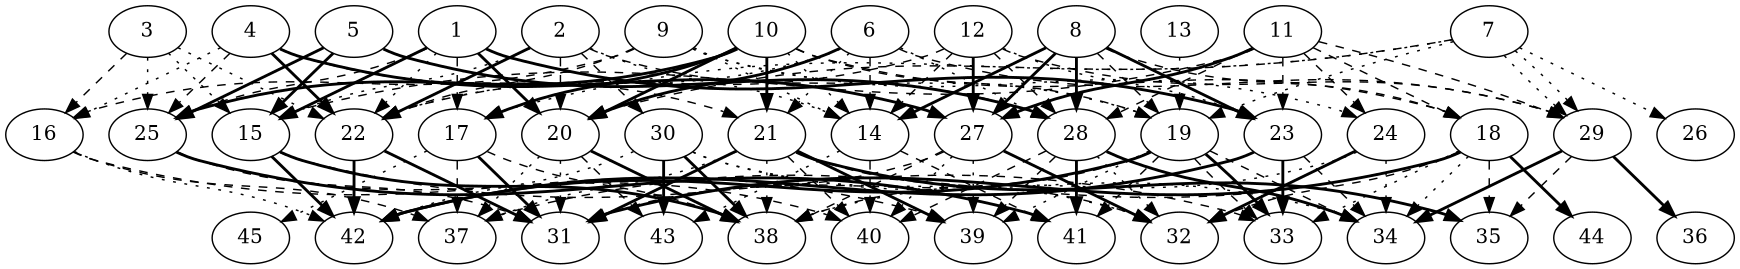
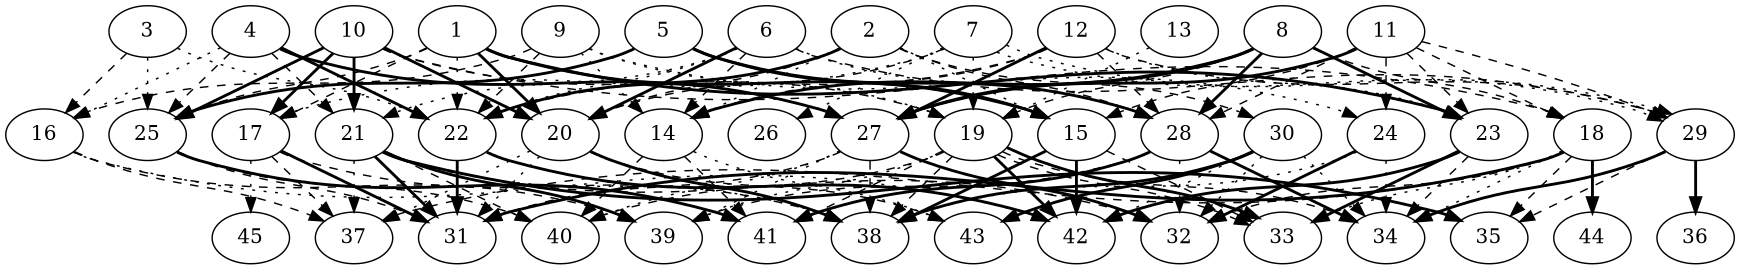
edge "3" -> "15": removed
edge "10" -> "14": removed
